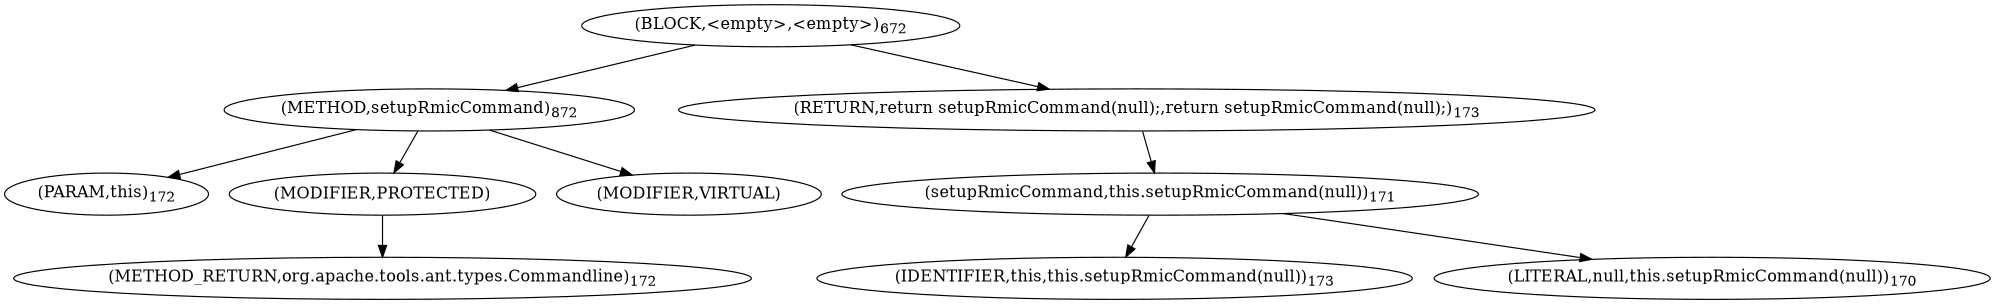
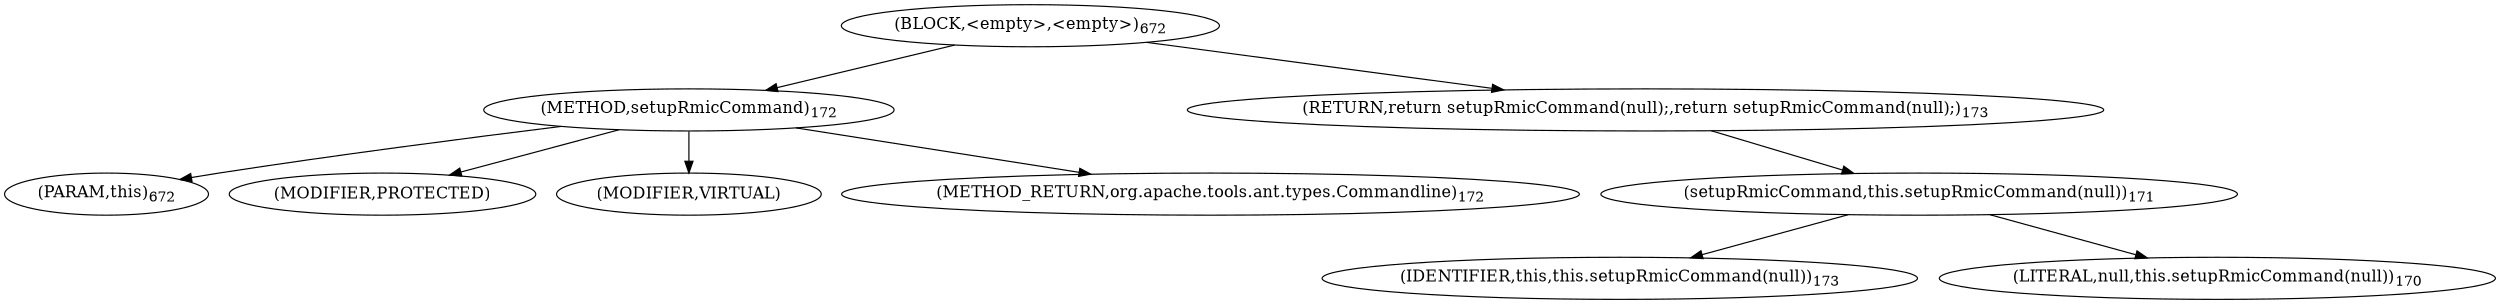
node "(METHOD,setupRmicCommand)": text "872" -> "172"
node "(PARAM,this)": text "172" -> "672"
edge "(MODIFIER,PROTECTED)" -> "(METHOD_RETURN,org.apache.tools.ant.types.Commandline)": now "(METHOD,setupRmicCommand)" -> "(METHOD_RETURN,org.apache.tools.ant.types.Commandline)"
